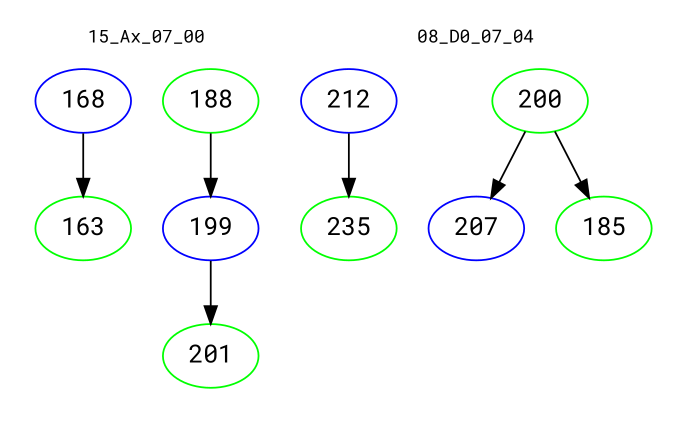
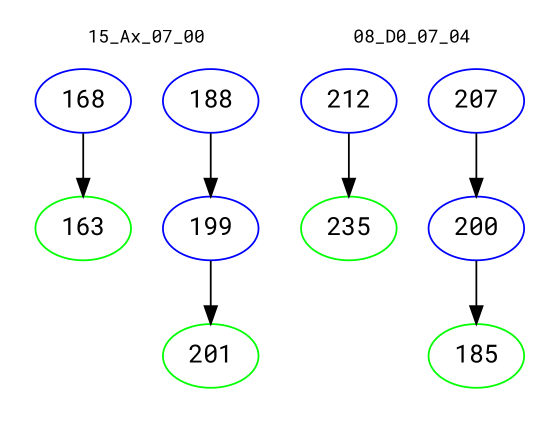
node "188": color green -> blue
node "200": color green -> blue
edge "200" -> "207": reversed
